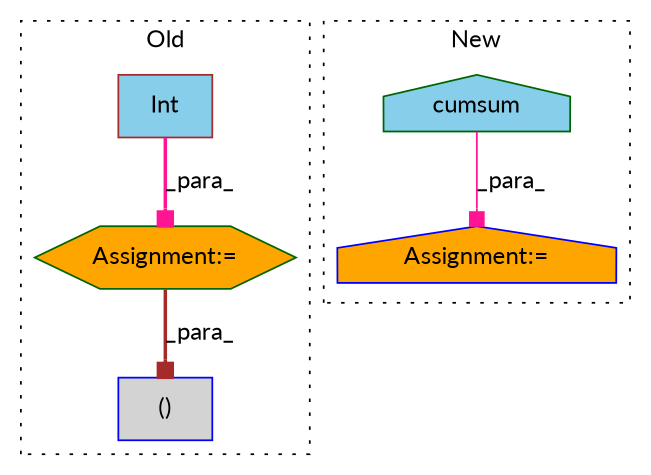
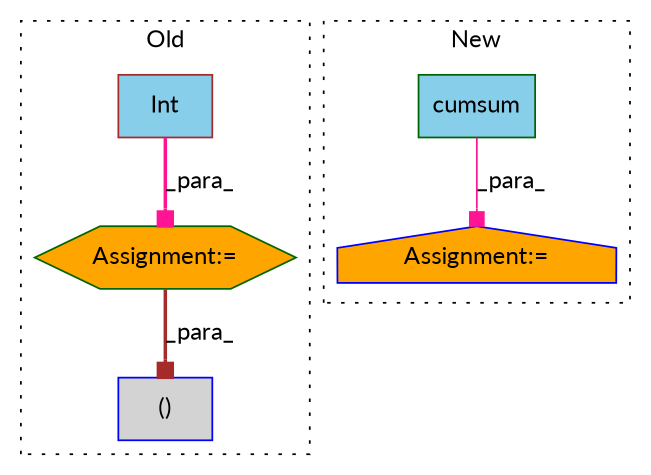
node "cumsum": shape house -> box
